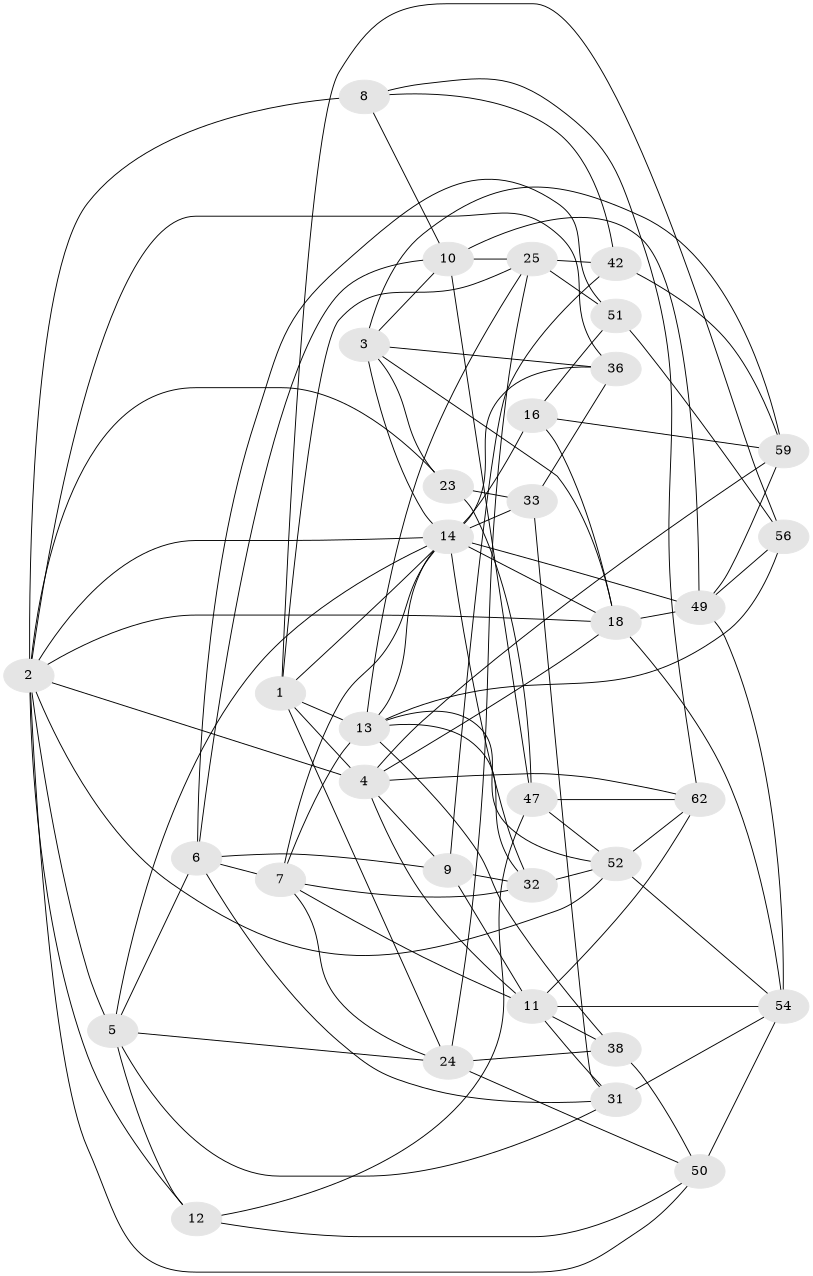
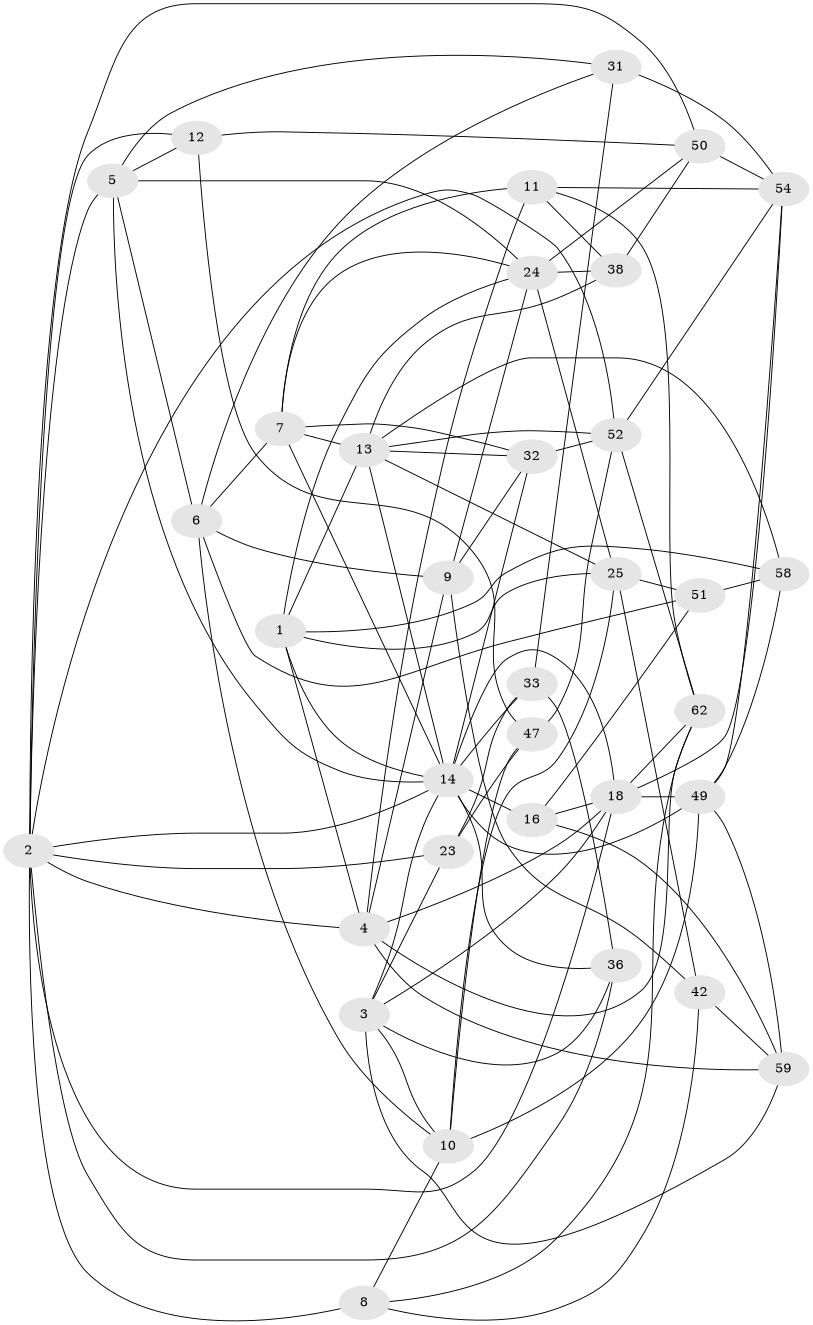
node "56": label "56" -> "58"
edge "47" -- "62": now "18" -- "62"
edge "9" -- "11": now "9" -- "24"
edge "11" -- "31": removed
